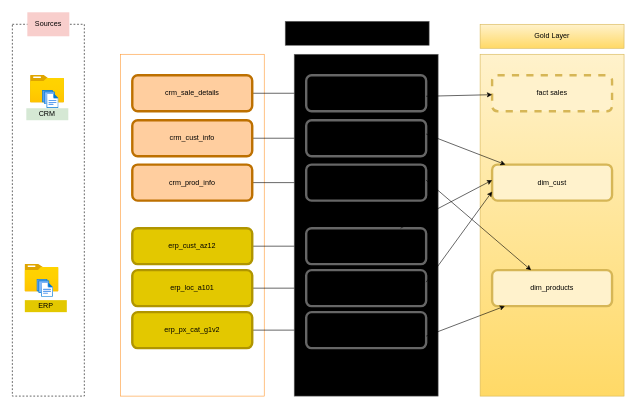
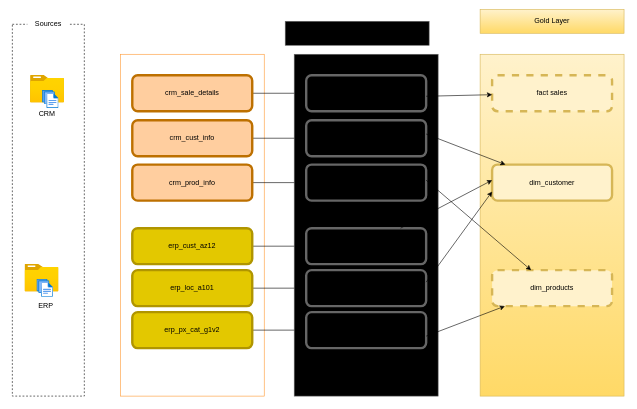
node "Sources": fillcolor #f8cecc -> #ffffff
node "Gold Layer": moved (552, 36) -> (552, 21)
node "CRM": fillcolor #d5e8d4 -> #ffffff
node "dim_cust": label "dim_cust" -> "dim_customer"
node "dim_products": style solid -> dashed
node "ERP": fillcolor #e3c800 -> #ffffff
